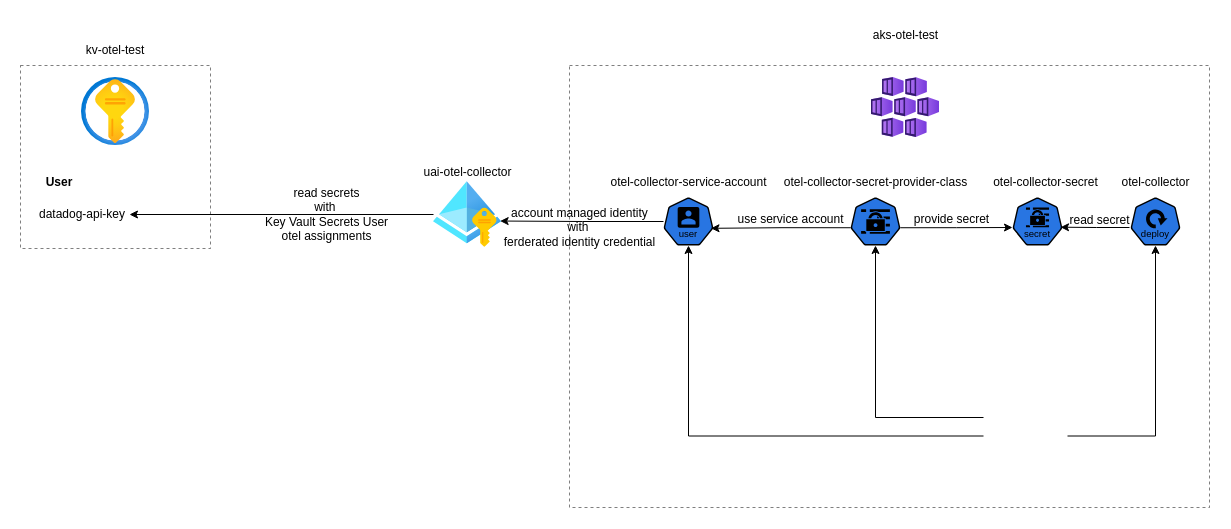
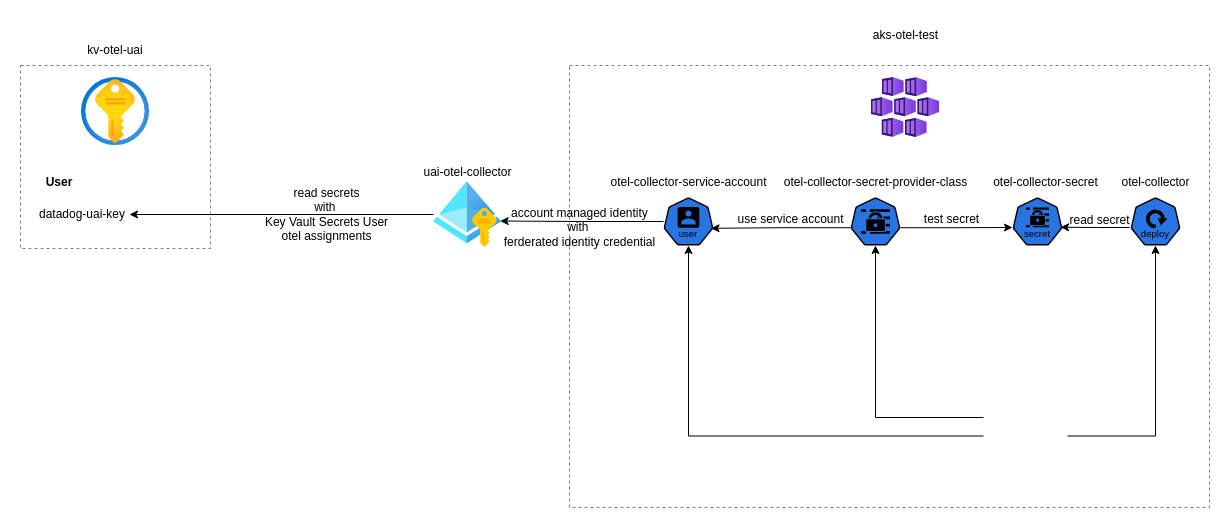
node "kv-otel-test": label "kv-otel-test" -> "kv-otel-uai"
node "datadog-api-key": label "datadog-api-key" -> "datadog-uai-key"
node "provide secret": label "provide secret" -> "test secret"
